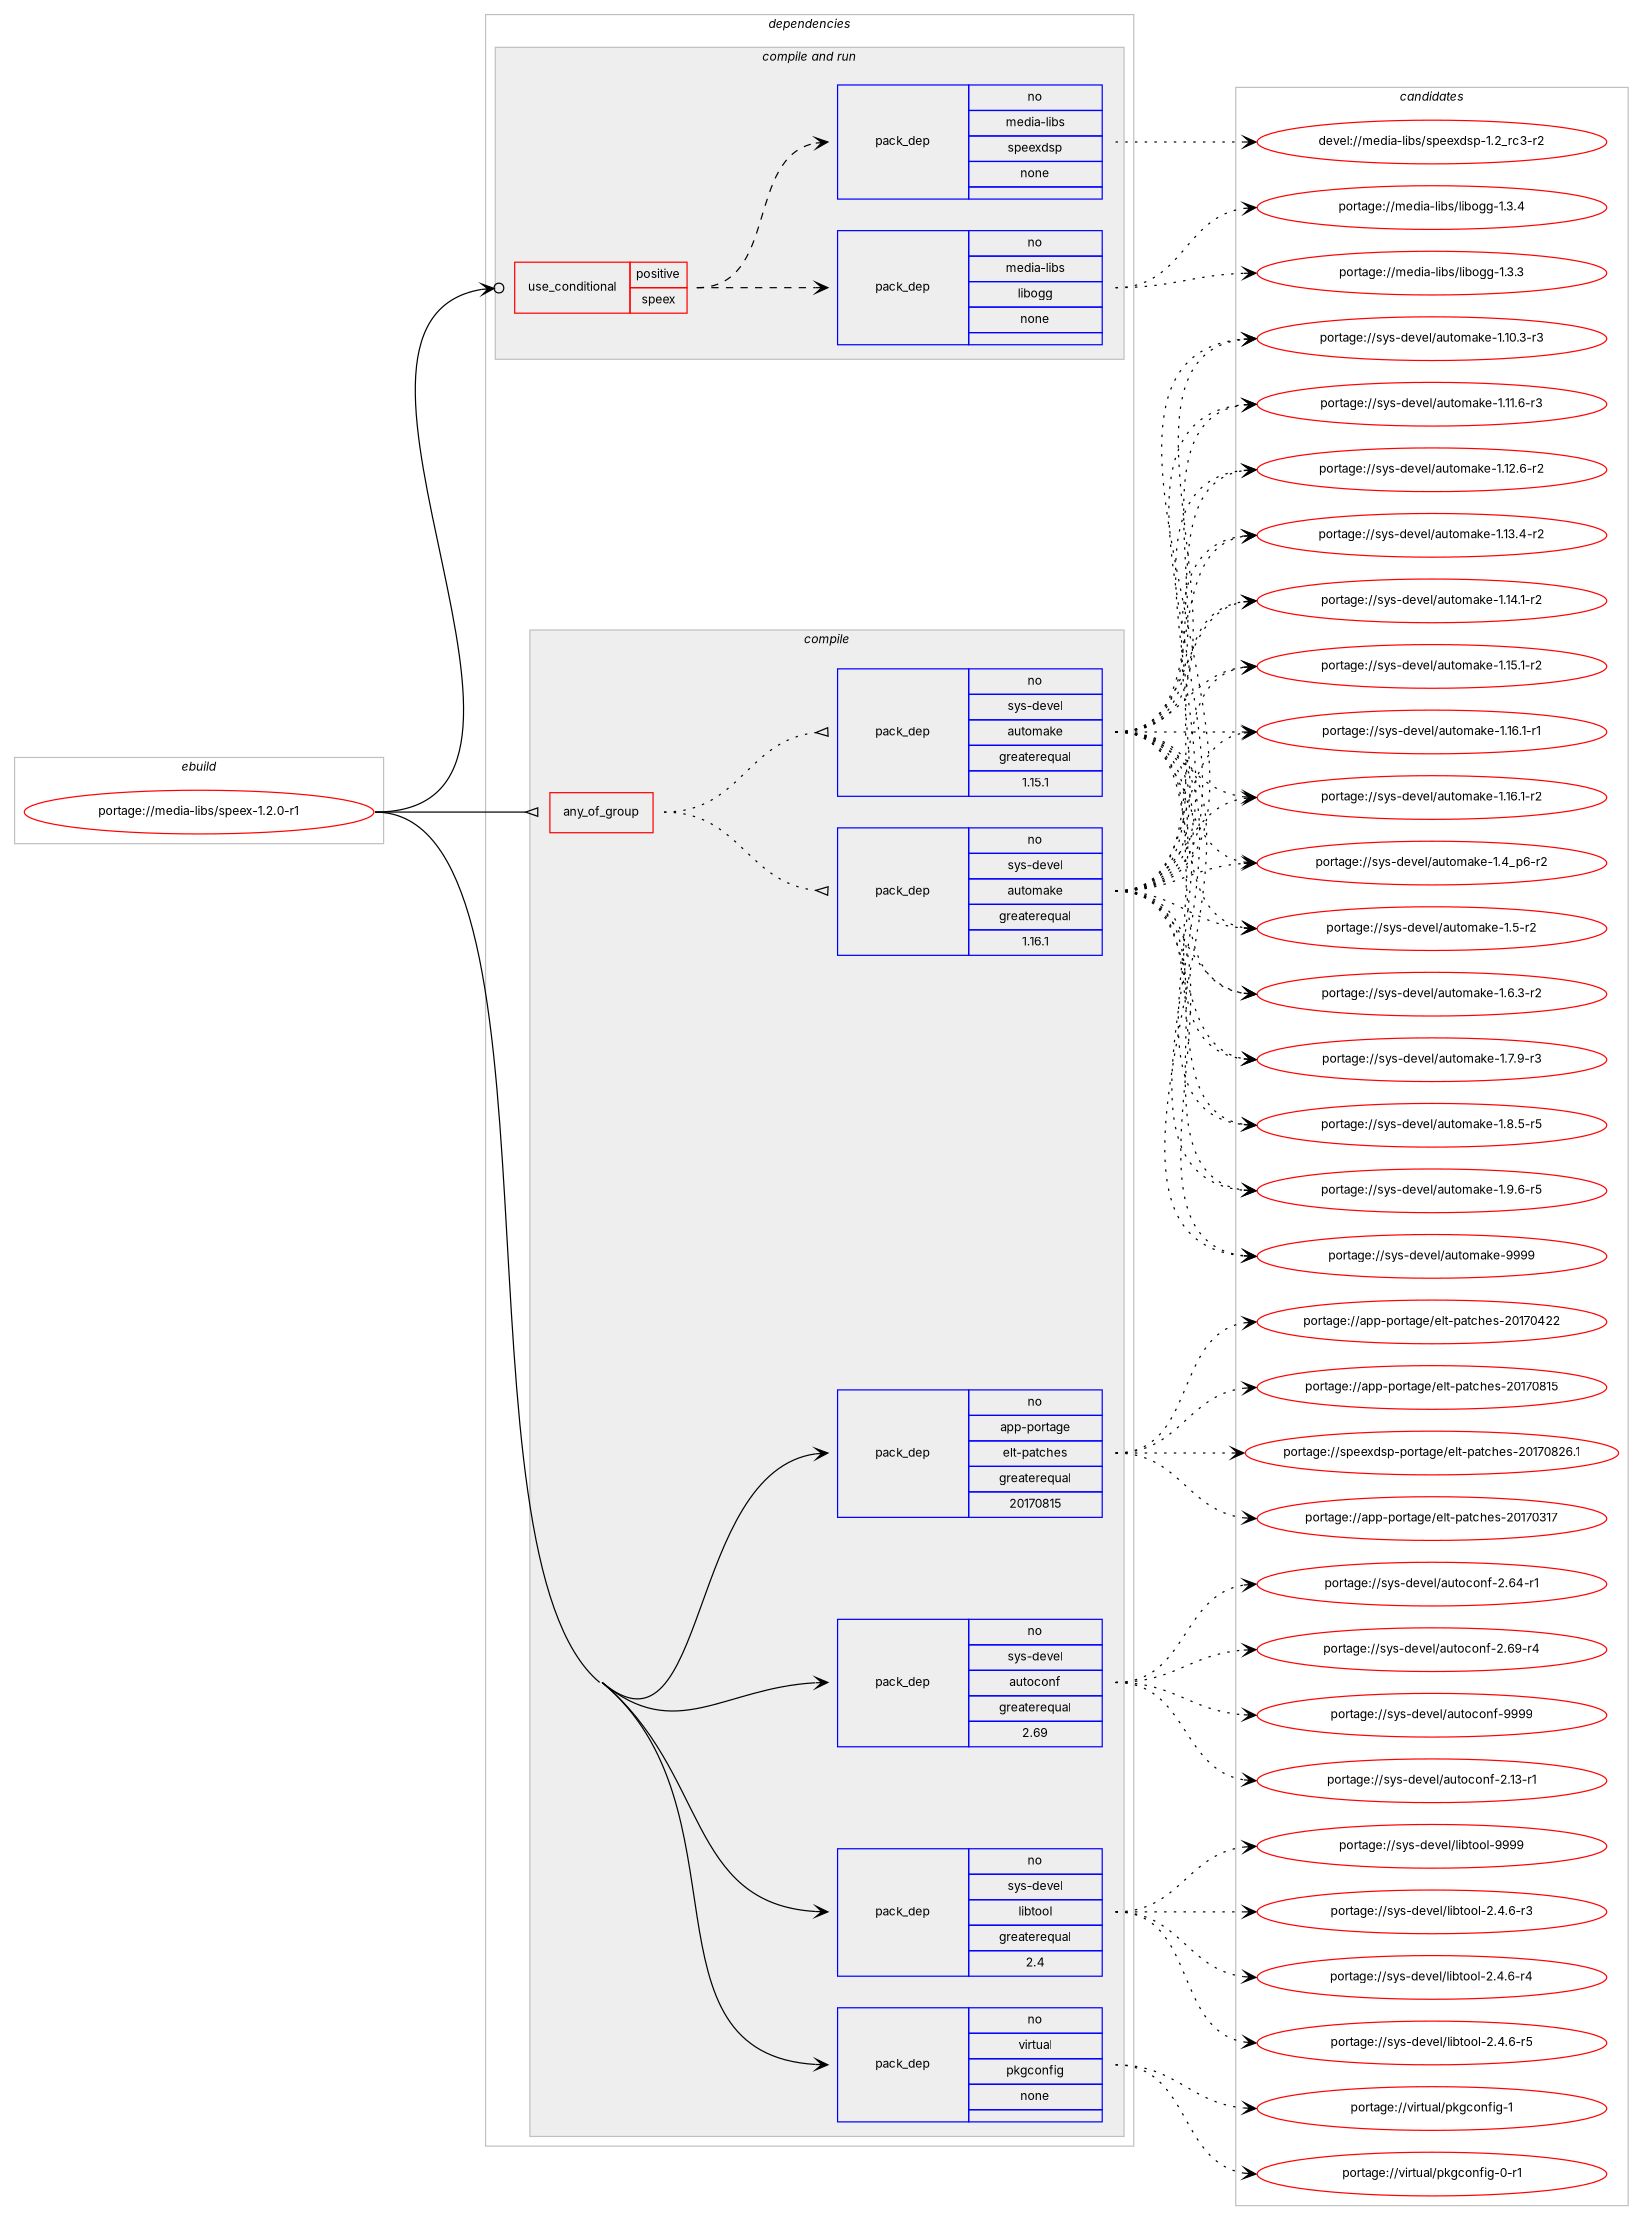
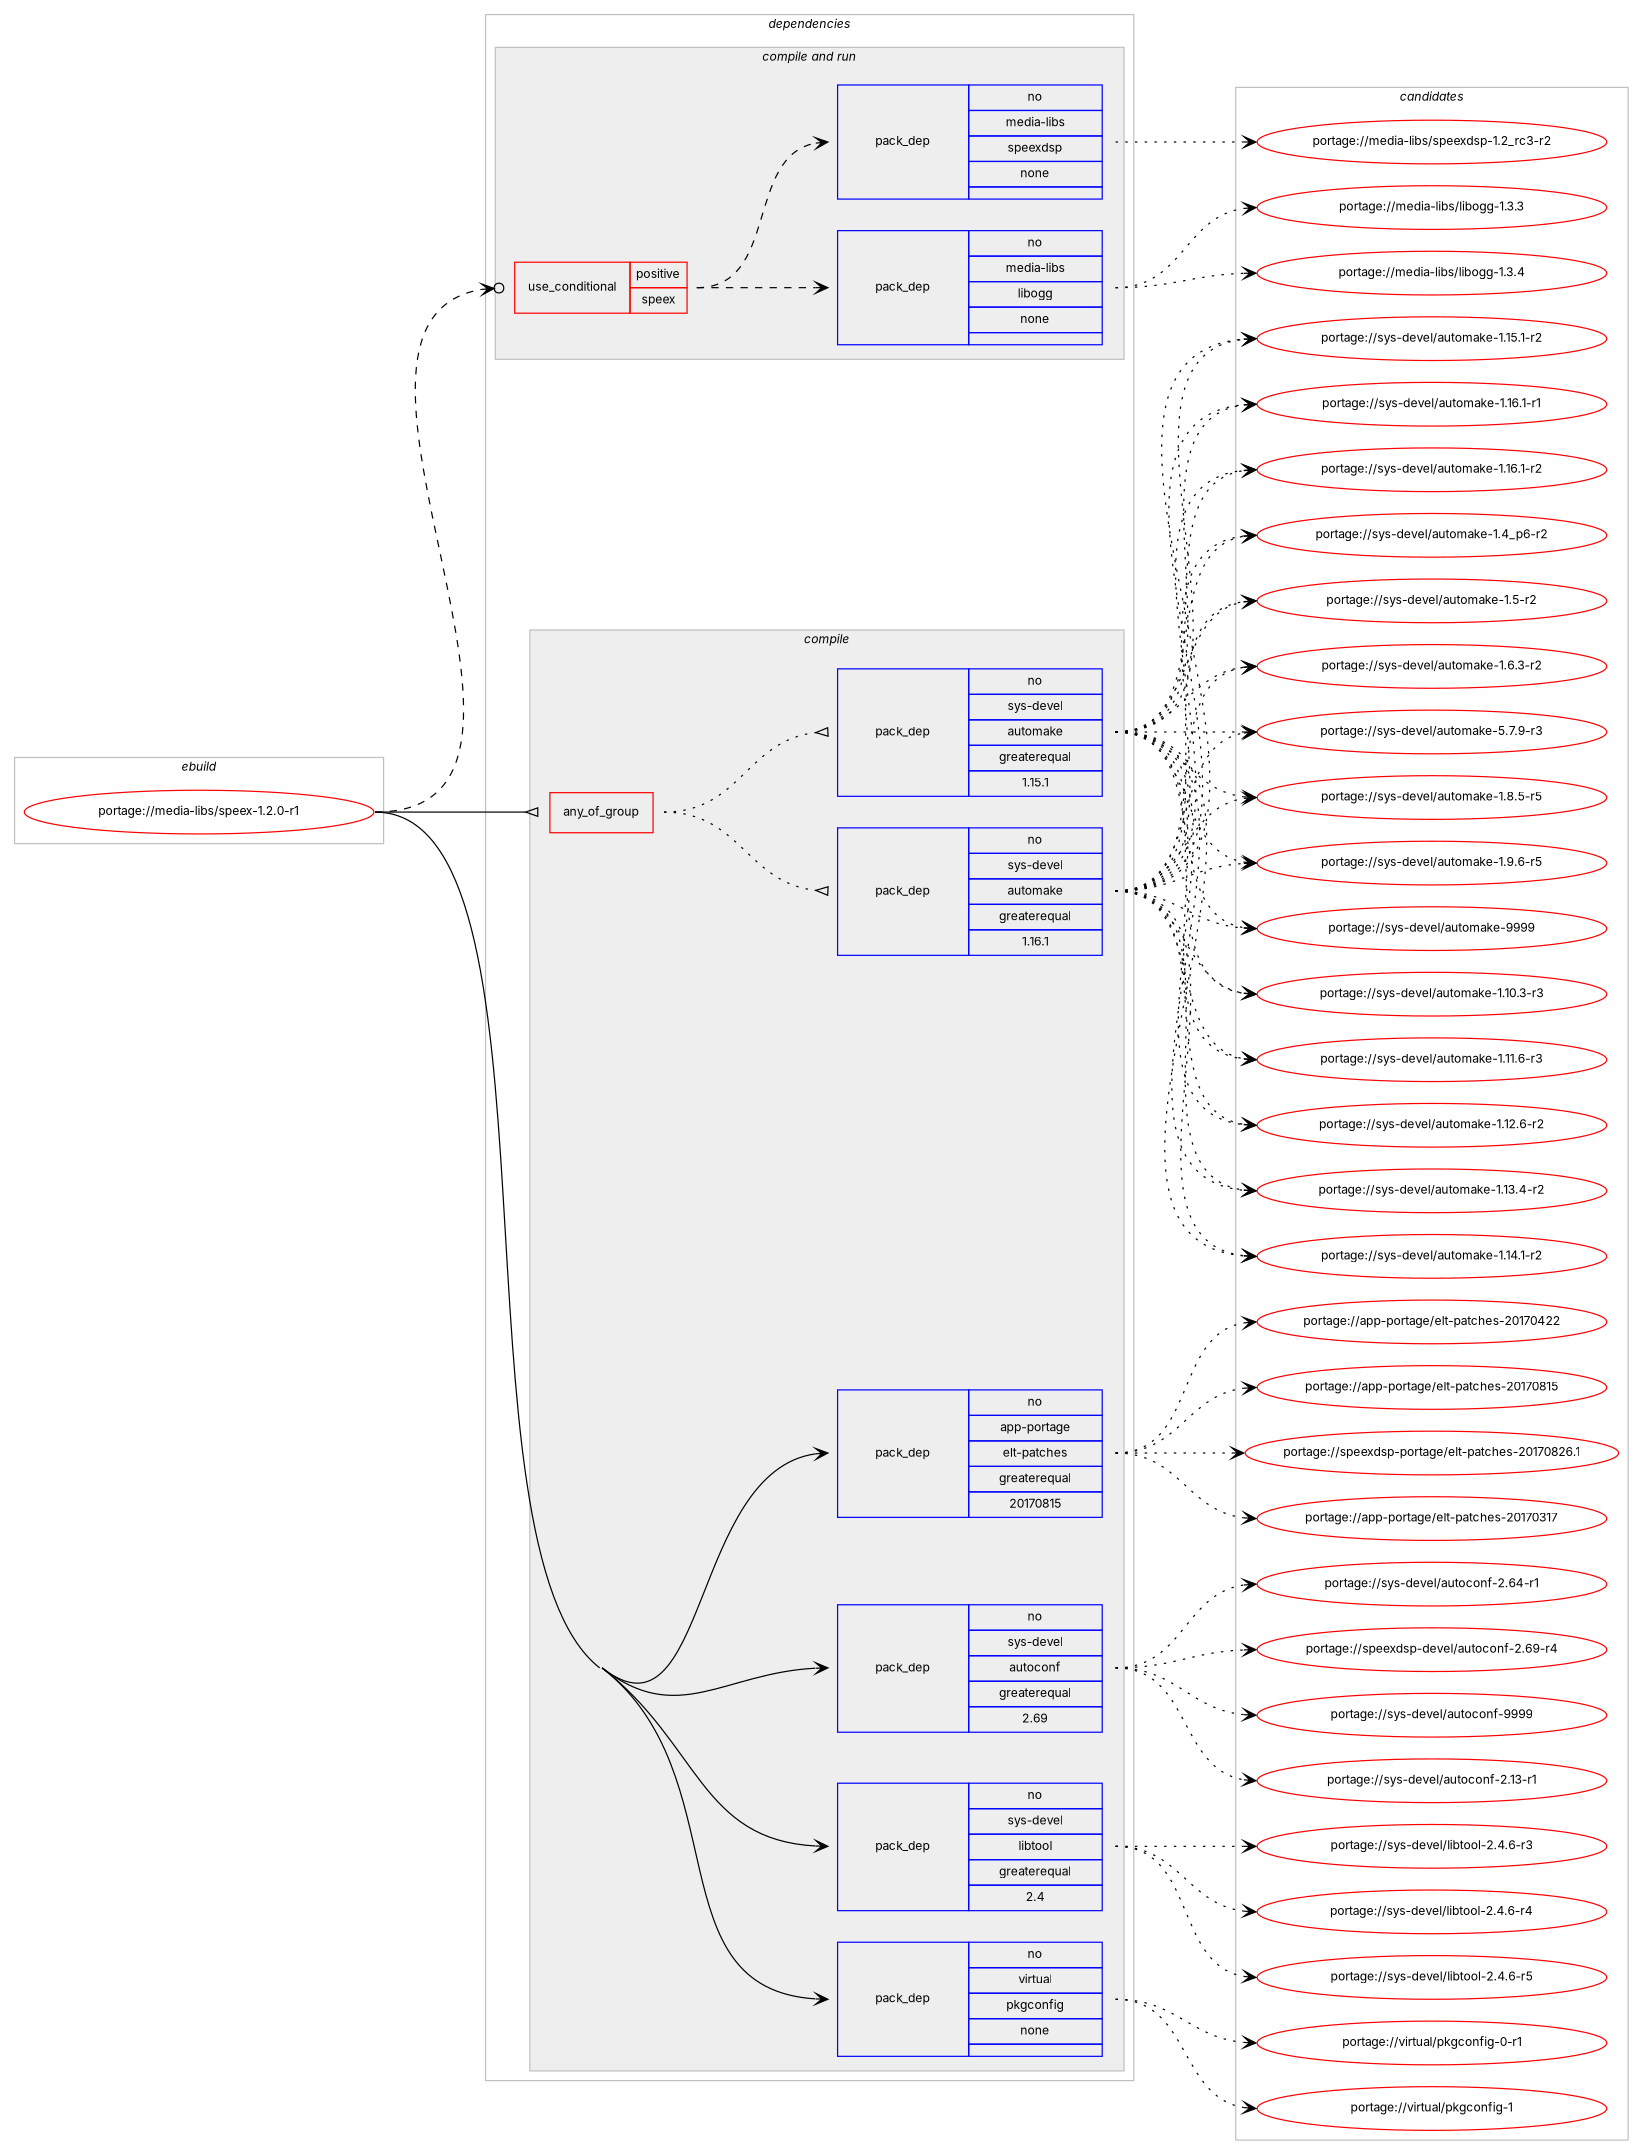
node "devel://media-libs/speexdsp-1.2_rc3-r2": label "devel://media-libs/speexdsp-1.2_rc3-r2" -> "portage://media-libs/speexdsp-1.2_rc3-r2"
edge "portage://media-libs/speex-1.2.0-r1" -> "use_conditional": style solid -> dashed
node "portage://sys-devel/automake-1.7.9-r3": label "portage://sys-devel/automake-1.7.9-r3" -> "portage://sys-devel/automake-5.7.9-r3"
node "portage://sys-devel/autoconf-2.69-r4": label "portage://sys-devel/autoconf-2.69-r4" -> "portage://speexdsp-devel/autoconf-2.69-r4"
node "portage://sys-devel/libtool-9999": removed
